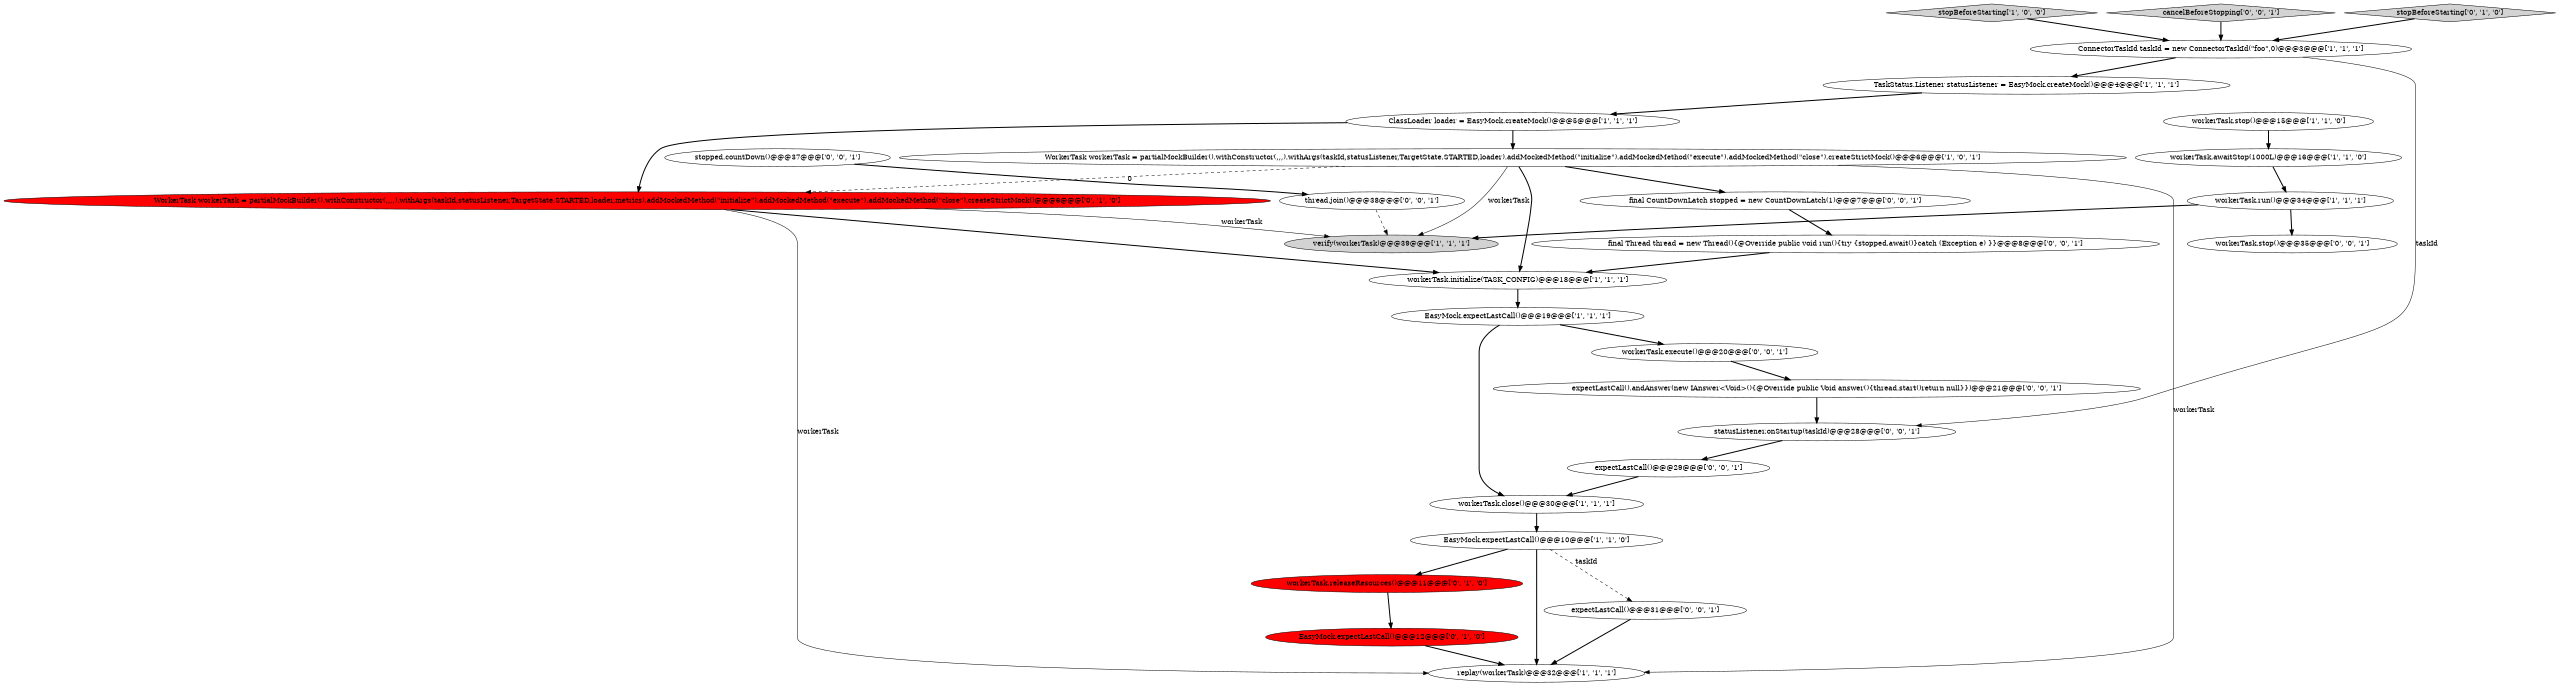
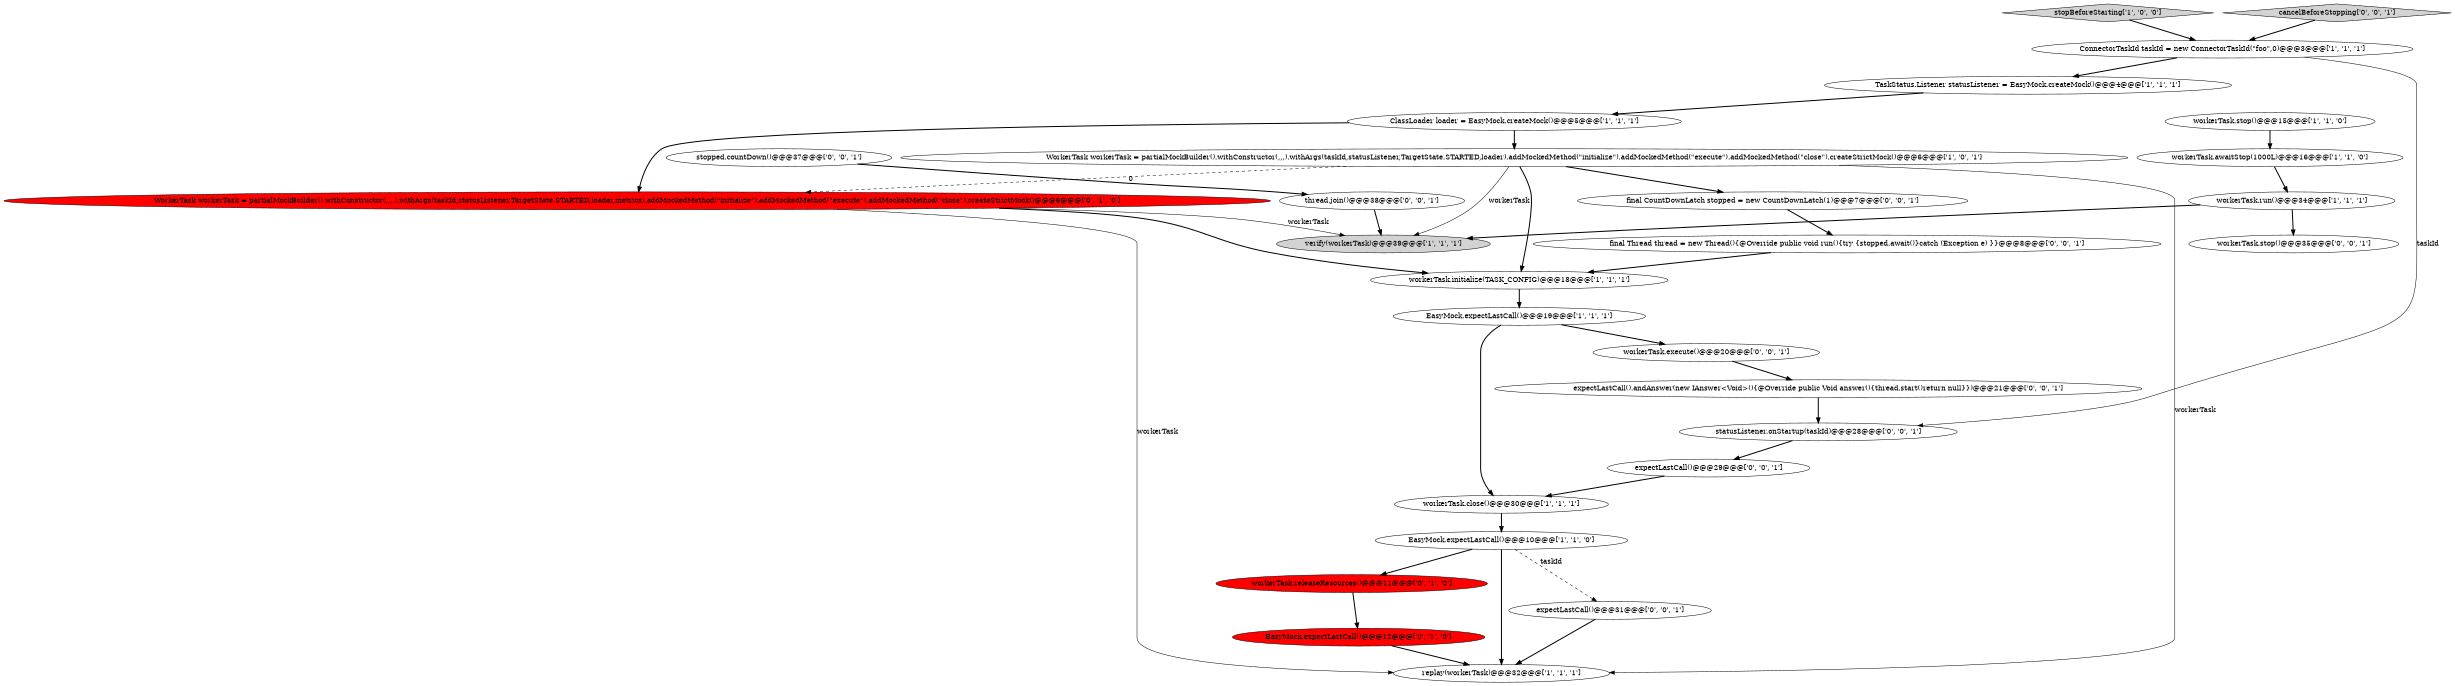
node "stopBeforeStarting['0', '1', '0']": removed
edge "thread.join()@@@38@@@['0', '0', '1']" -> "verify(workerTask)@@@39@@@['1', '1', '1']": style dashed -> bold
